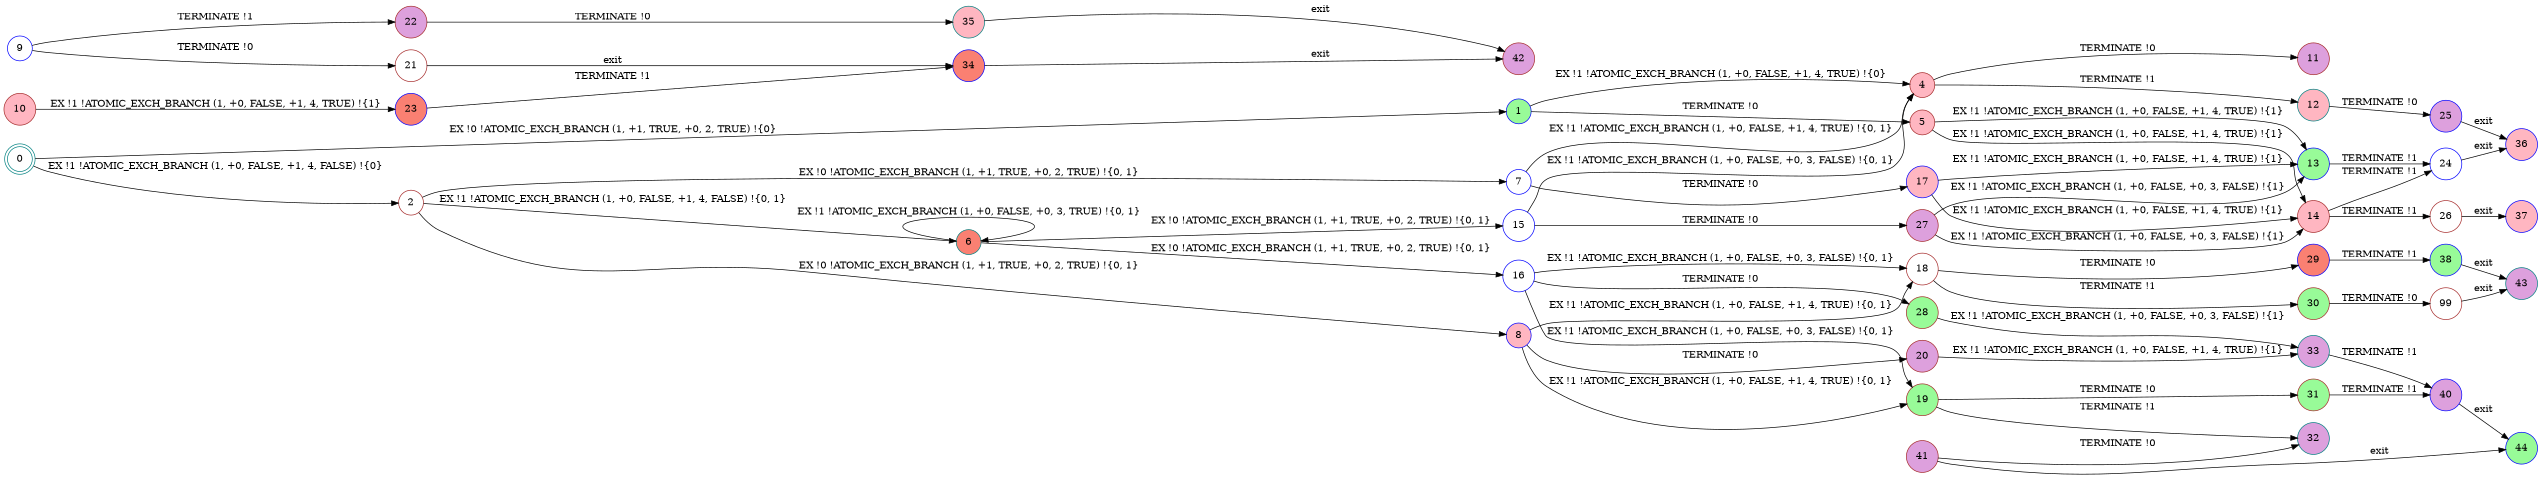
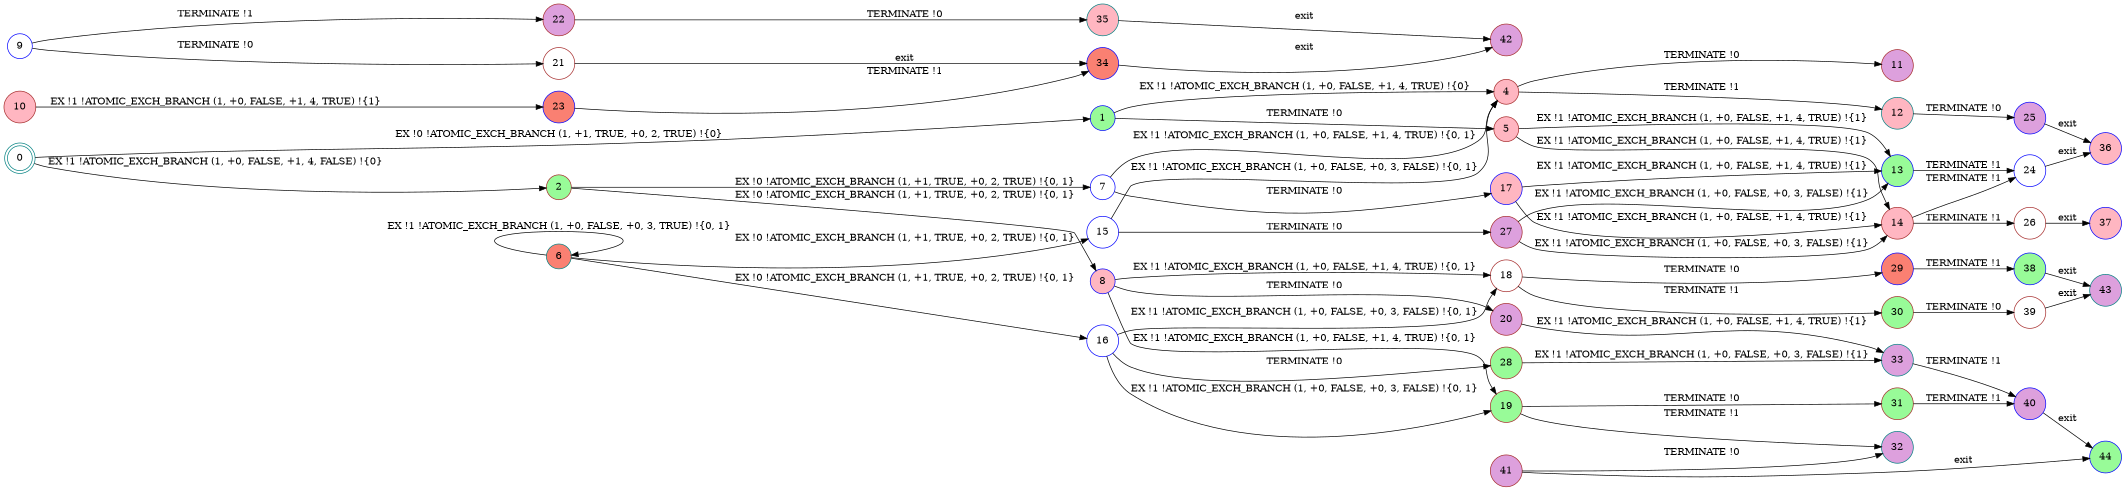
node "2": fillcolor white -> palegreen
edge "2" -> "6": removed, label "EX !1 !ATOMIC_EXCH_BRANCH (1, +0, FALSE, +1, 4, FALSE) !{0, 1}"
node "99": label "99" -> "39"
